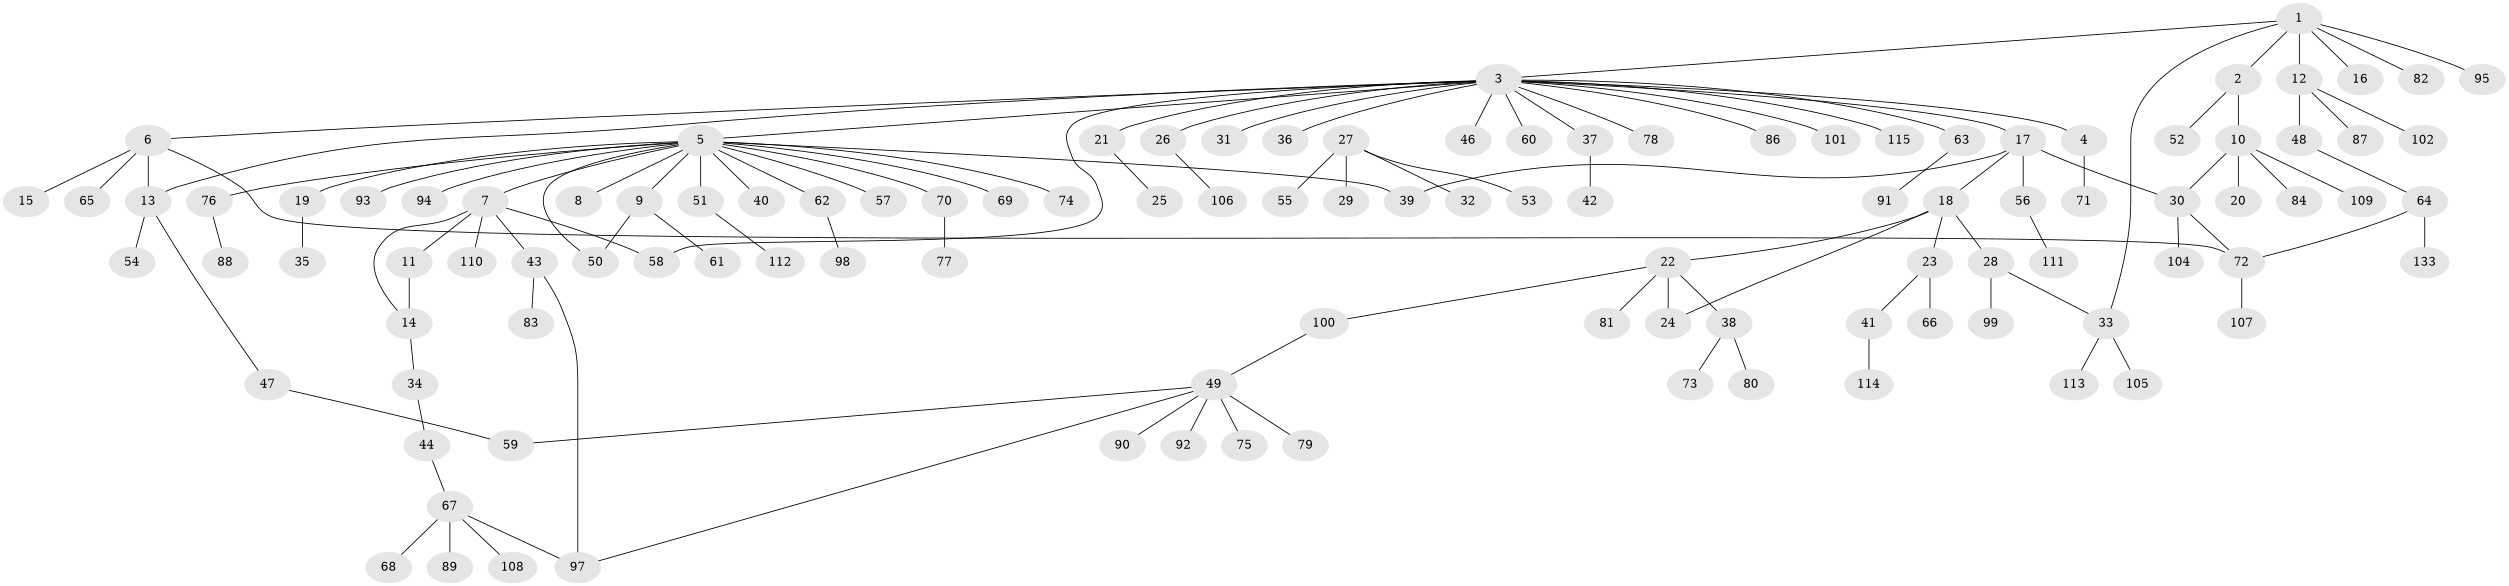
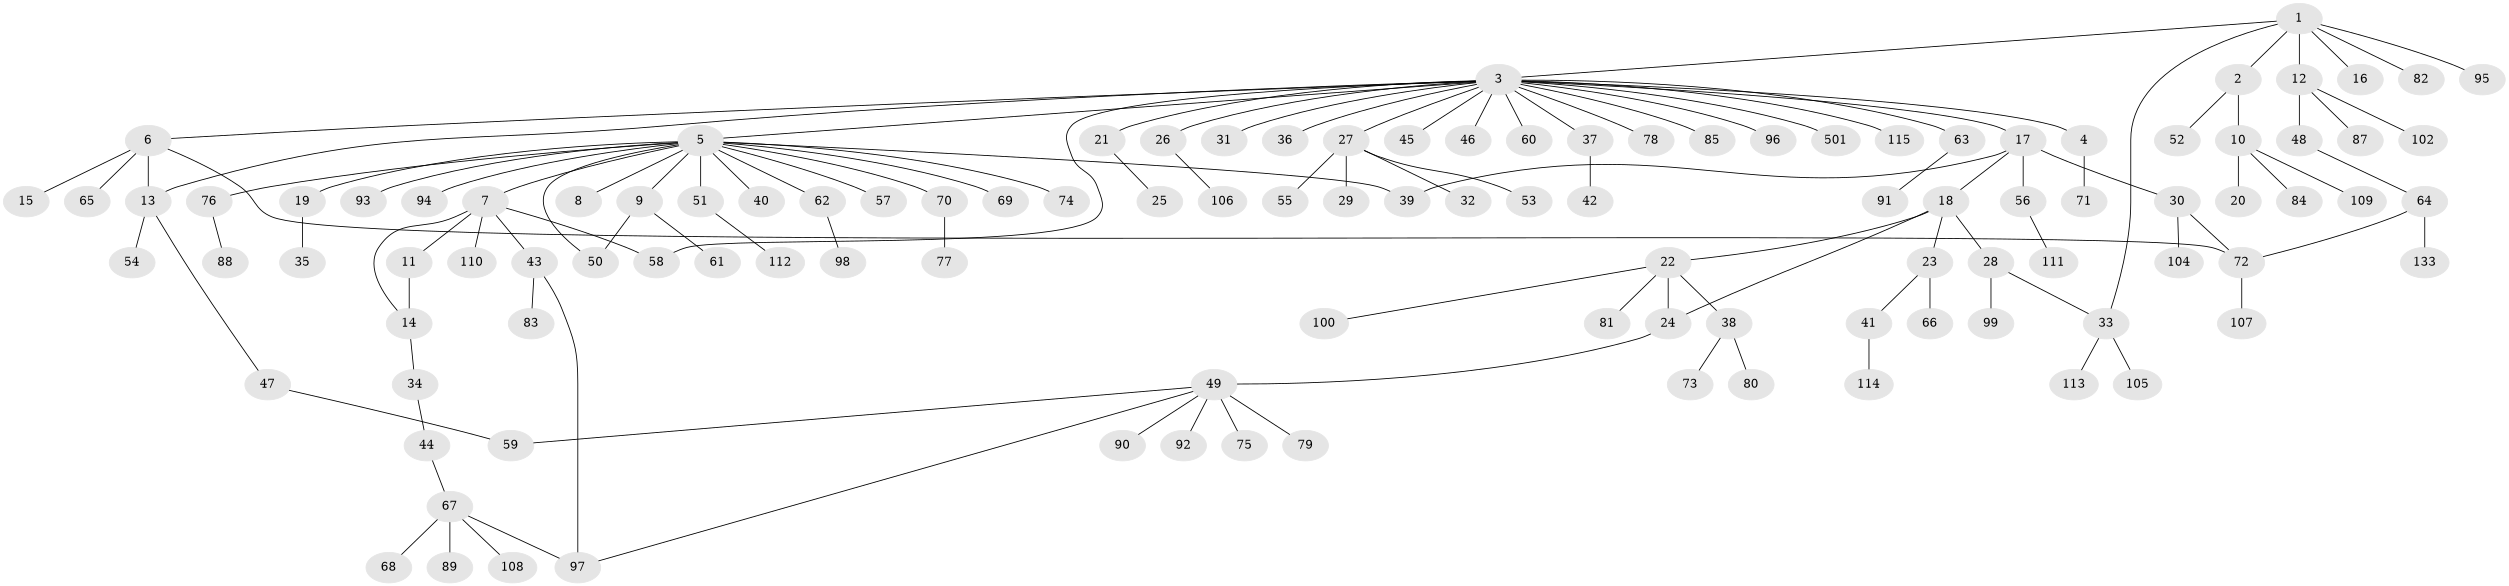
edge "3" -- "27": added
node "45": added
node "85": added
node "86": label "86" -> "96"
node "101": label "101" -> "501"
edge "10" -- "30": removed
edge "100" -- "49": now "24" -- "49"
